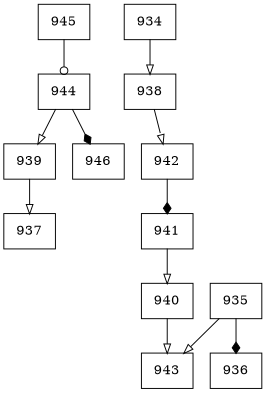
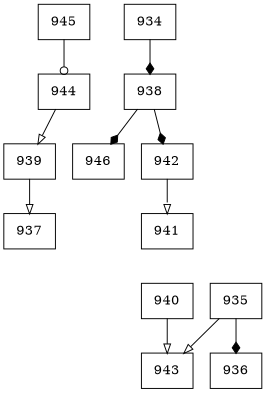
edge "934" -> "938": arrowhead onormal -> diamond
edge "944" -> "946": now "938" -> "946"
edge "938" -> "942": arrowhead onormal -> diamond
edge "942" -> "941": arrowhead diamond -> onormal
edge "941" -> "940": removed
